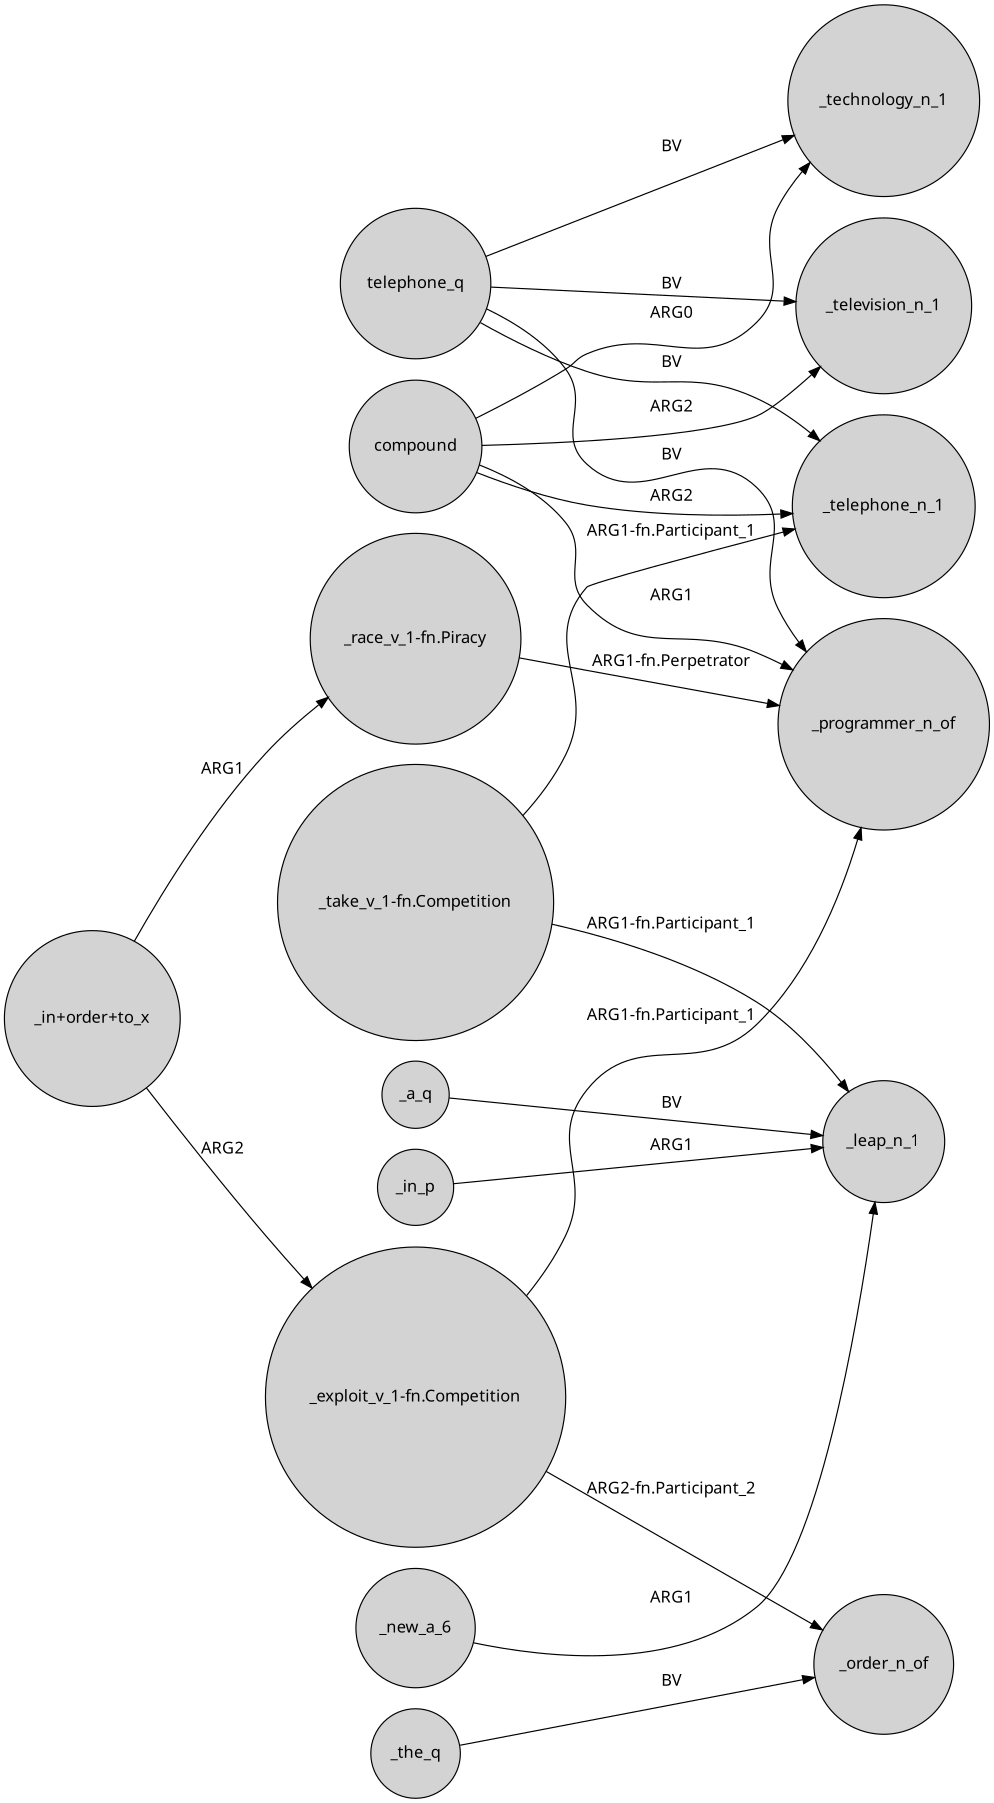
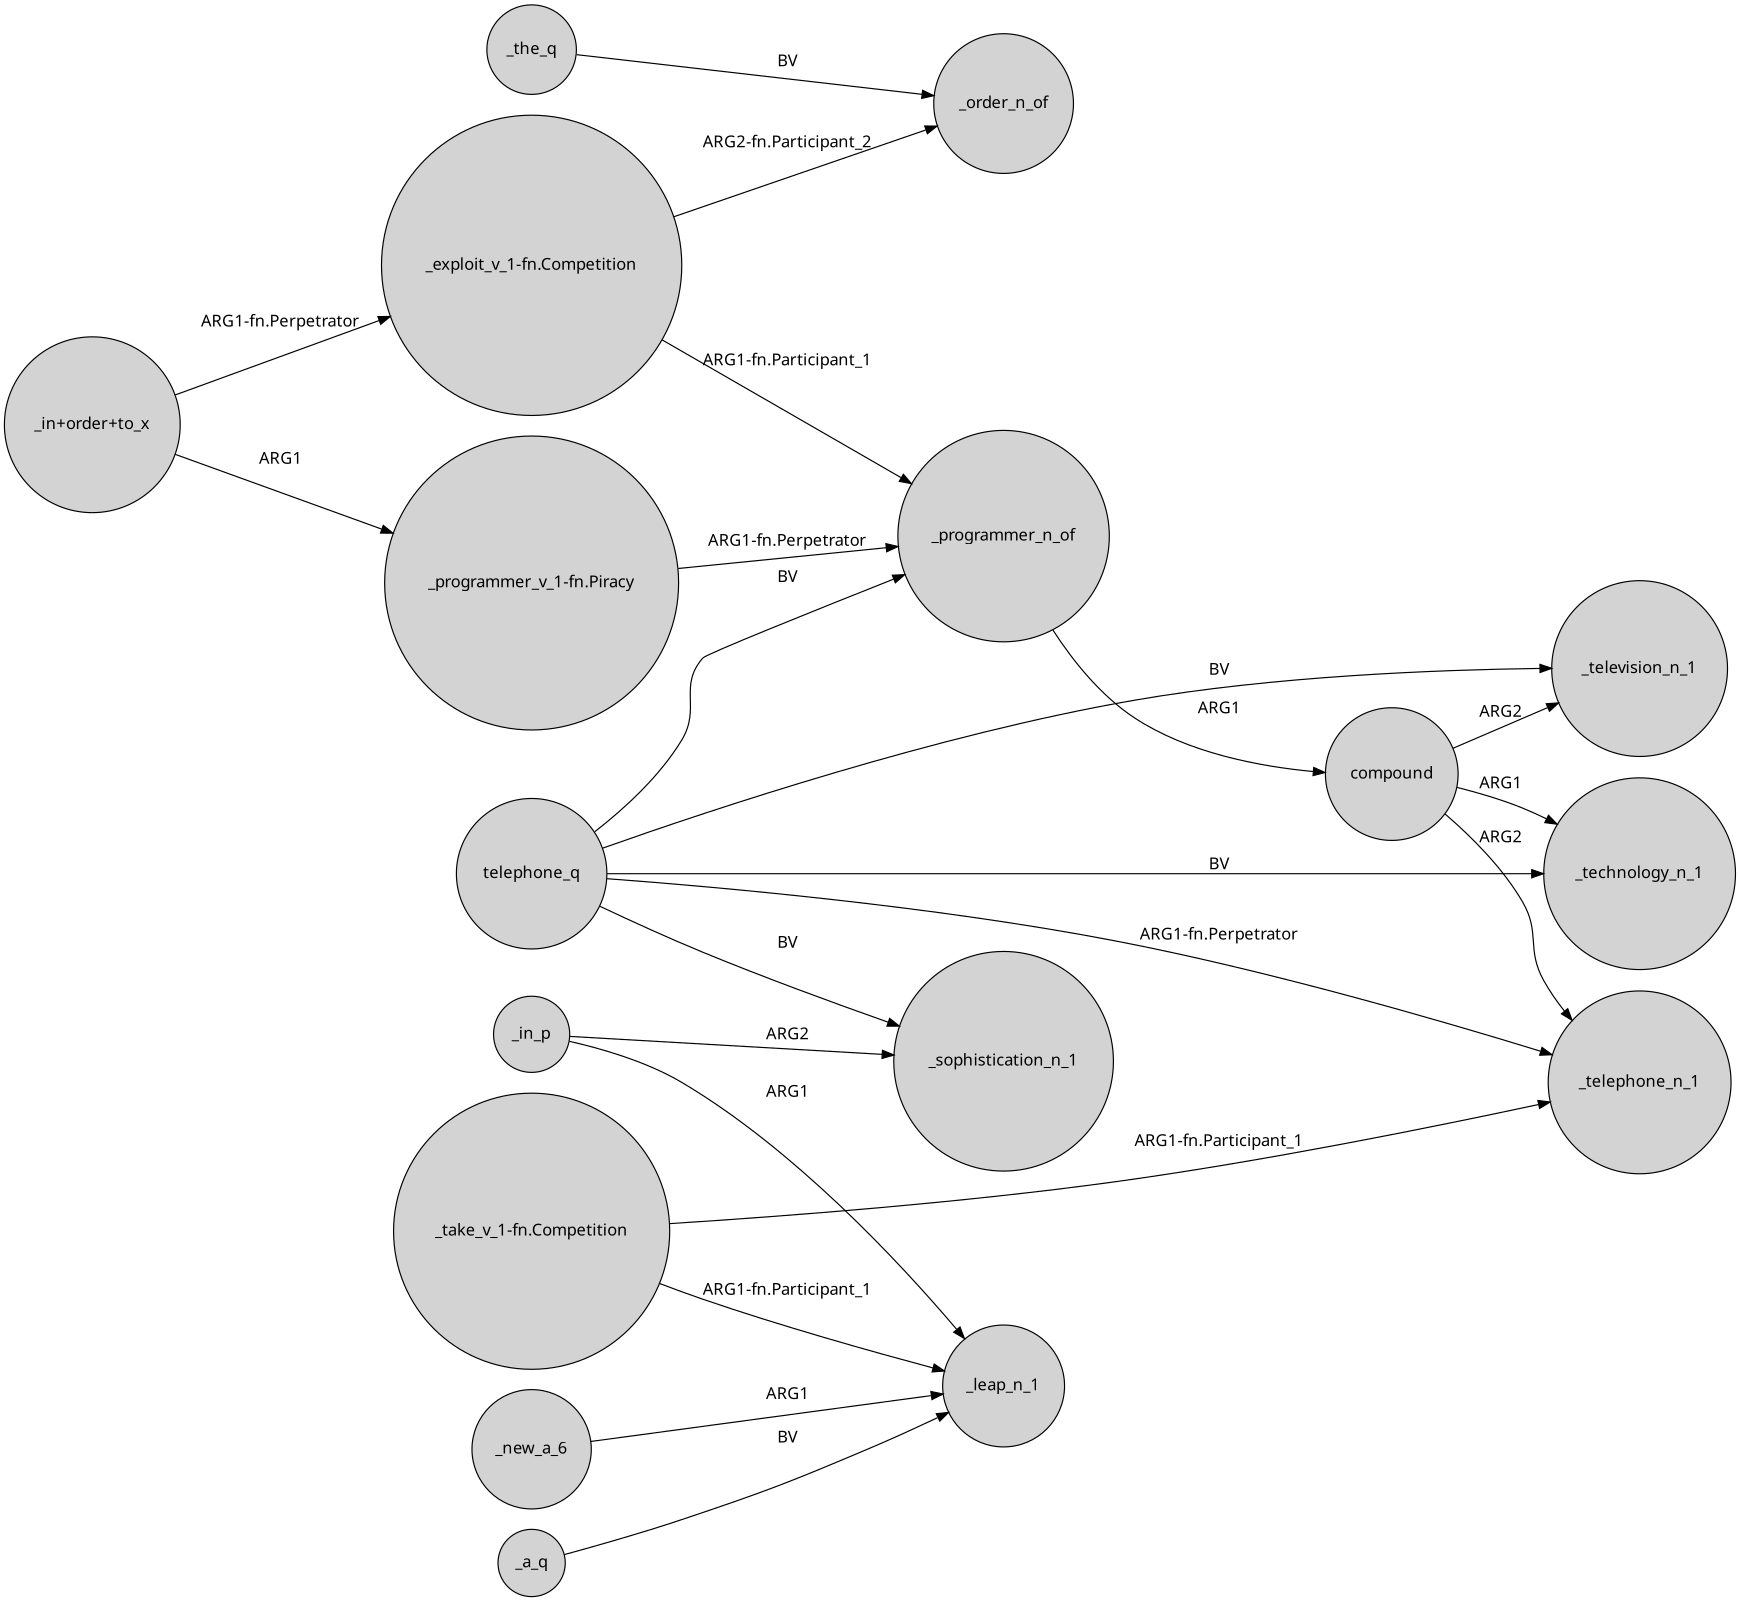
edge "compound" -> "_technology_n_1": label "ARG0" -> "ARG1"
edge "telephone_q" -> "_telephone_n_1": label "BV" -> "ARG1-fn.Perpetrator"
edge "compound" -> "_programmer_n_of": reversed
node "_race_v_1-fn.Piracy": label "_race_v_1-fn.Piracy" -> "_programmer_v_1-fn.Piracy"
node "_sophistication_n_1": added
edge "_in+order+to_x" -> "_exploit_v_1-fn.Competition": label "ARG2" -> "ARG1-fn.Perpetrator"
